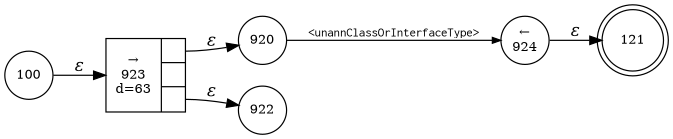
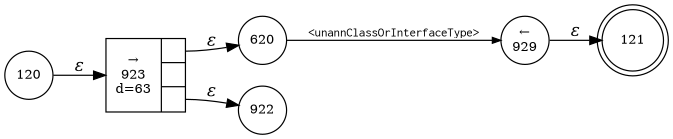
node "920": label "920" -> "620"
node "← 924": label "← 924" -> "← 929"
node "100": label "100" -> "120"
